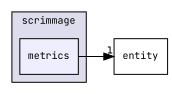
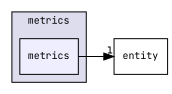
cluster "scrimmage": label "scrimmage" -> "metrics"
